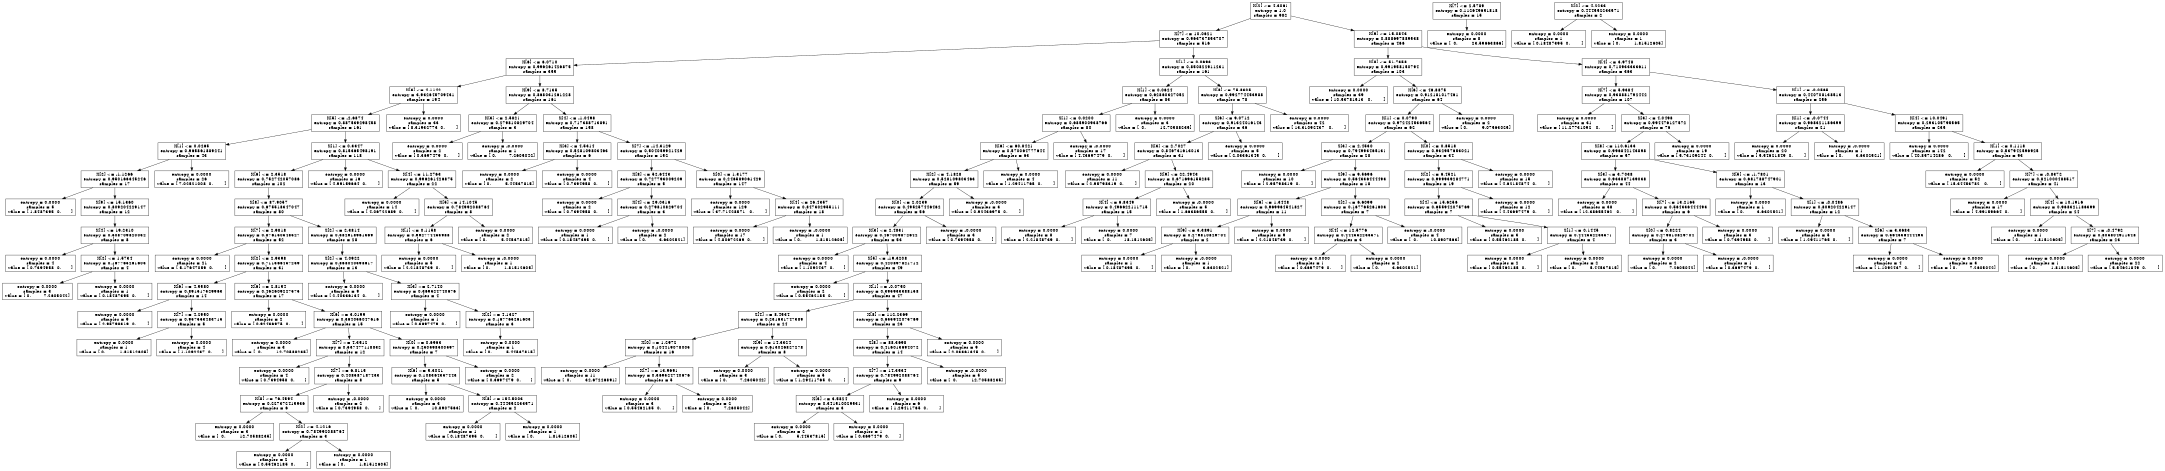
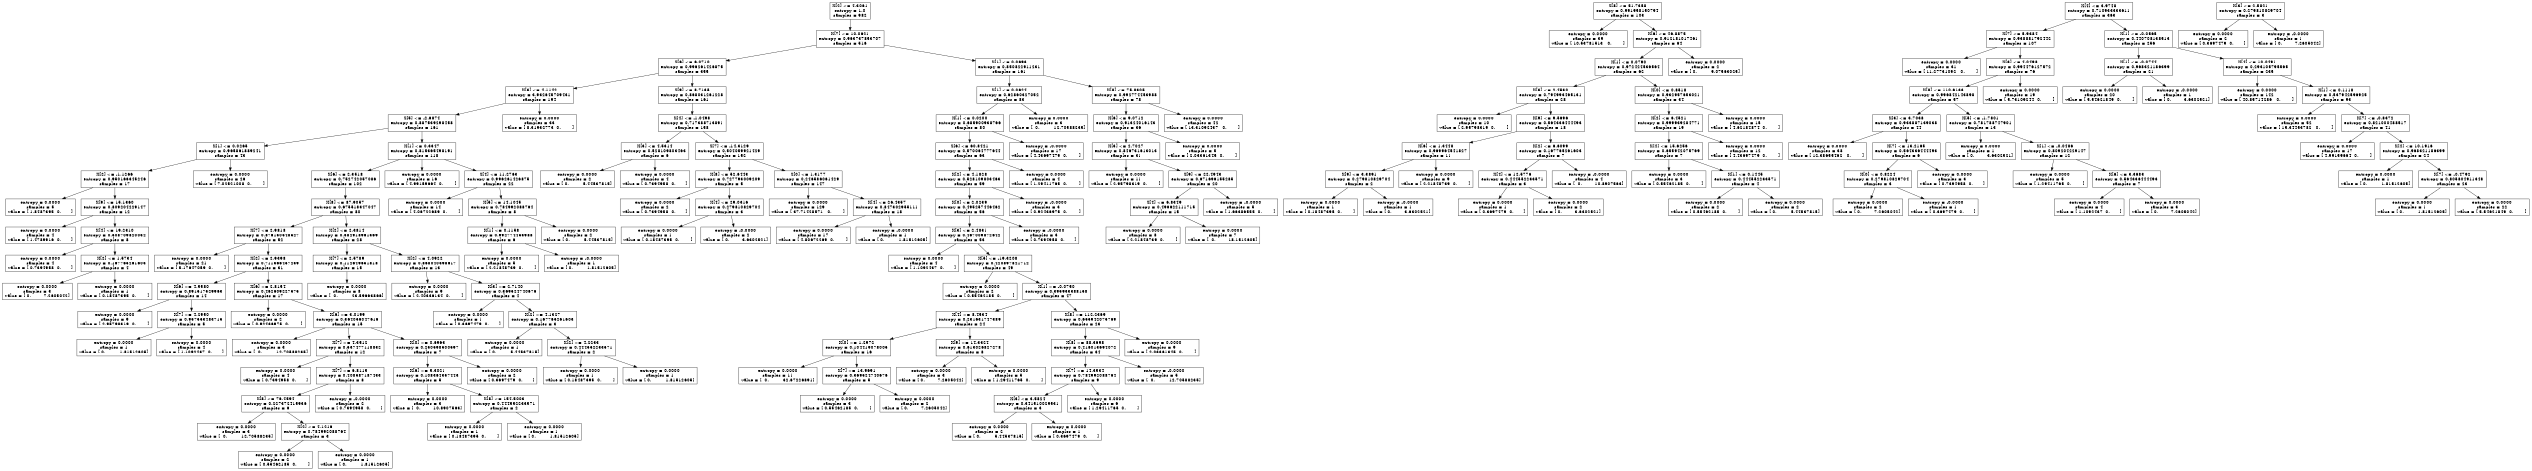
node "X[9] <= 15.0843 entropy = 0.888697889538 samples = 466": removed
edge "X[9] <= 8.7135 entropy = 0.868031261228 samples = 161" -> "X[3] <= 2.5821 entropy = 0.279810829704 samples = 3": removed
node "X[0] <= 1.3177 entropy = 0.246589061429 samples = 147": label "X[0] <= 1.3177 entropy = 0.246589061429 samples = 147" -> "X[0] <= 1.3177 entropy = 0.246586061429 samples = 147"
node "X[5] <= -1.7801 entropy = 0.681788747901 samples = 13": label "X[5] <= -1.7801 entropy = 0.681788747901 samples = 13" -> "X[5] <= -1.7801 entropy = 0.781788747901 samples = 13"
node "entropy = 0.0000 samples = 4 value = [ 1.4789916  0.       ]": added
edge "X[2] <= 2.3814 entropy = 0.382918961369 samples = 28" -> "X[7] <= 2.5789 entropy = 0.112649651818 samples = 15": added
edge "X[2] <= 4.1327 entropy = 0.167765261603 samples = 3" -> "X[2] <= 4.2233 entropy = 0.444552233571 samples = 2": added
node "X[8] <= 88.3698 entropy = 0.416013694072 samples = 14": label "X[8] <= 88.3698 entropy = 0.416013694072 samples = 14" -> "X[8] <= 88.3698 entropy = 0.416013694072 samples = 34"
